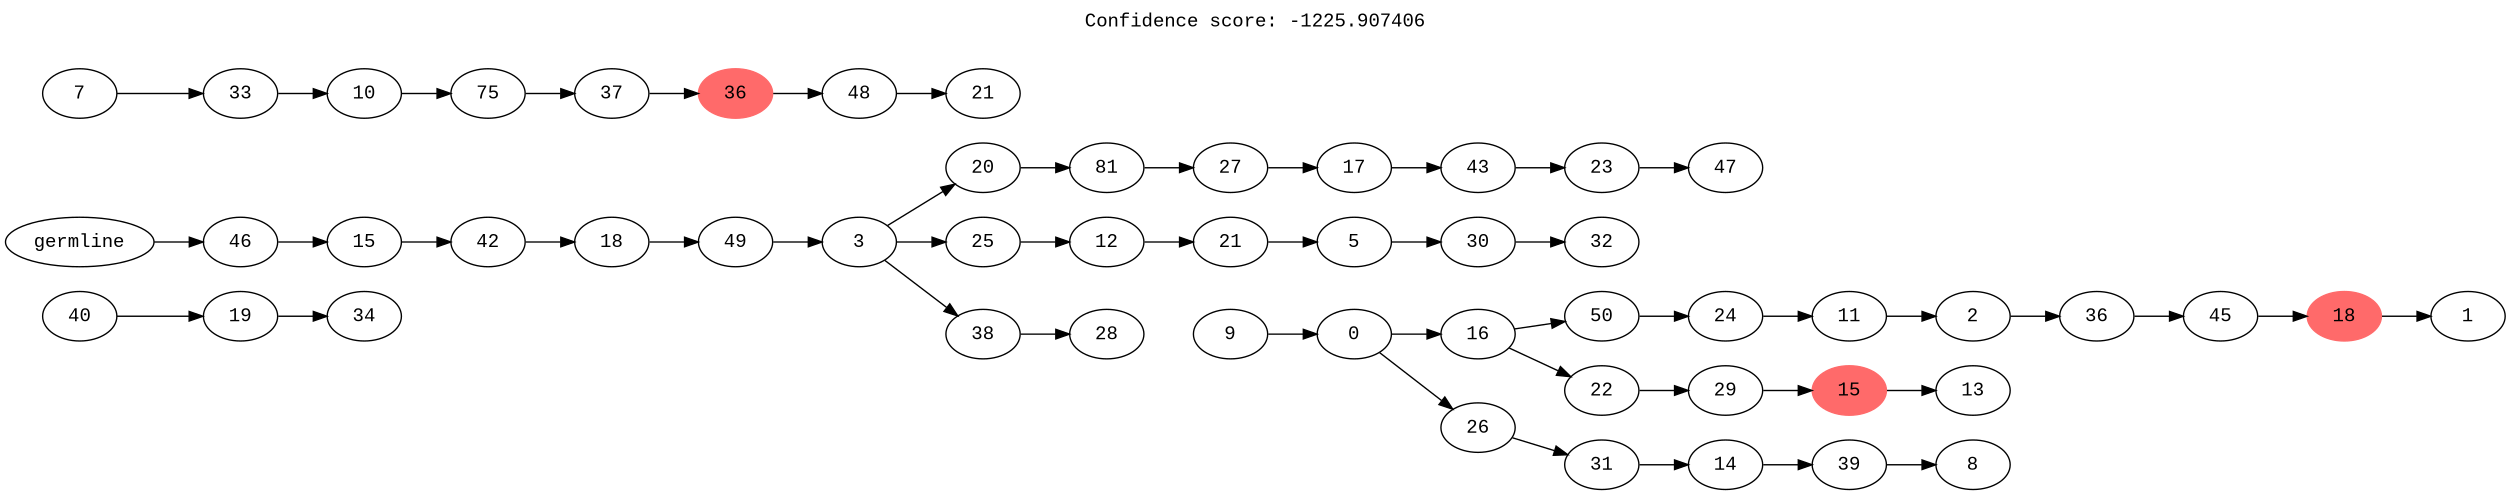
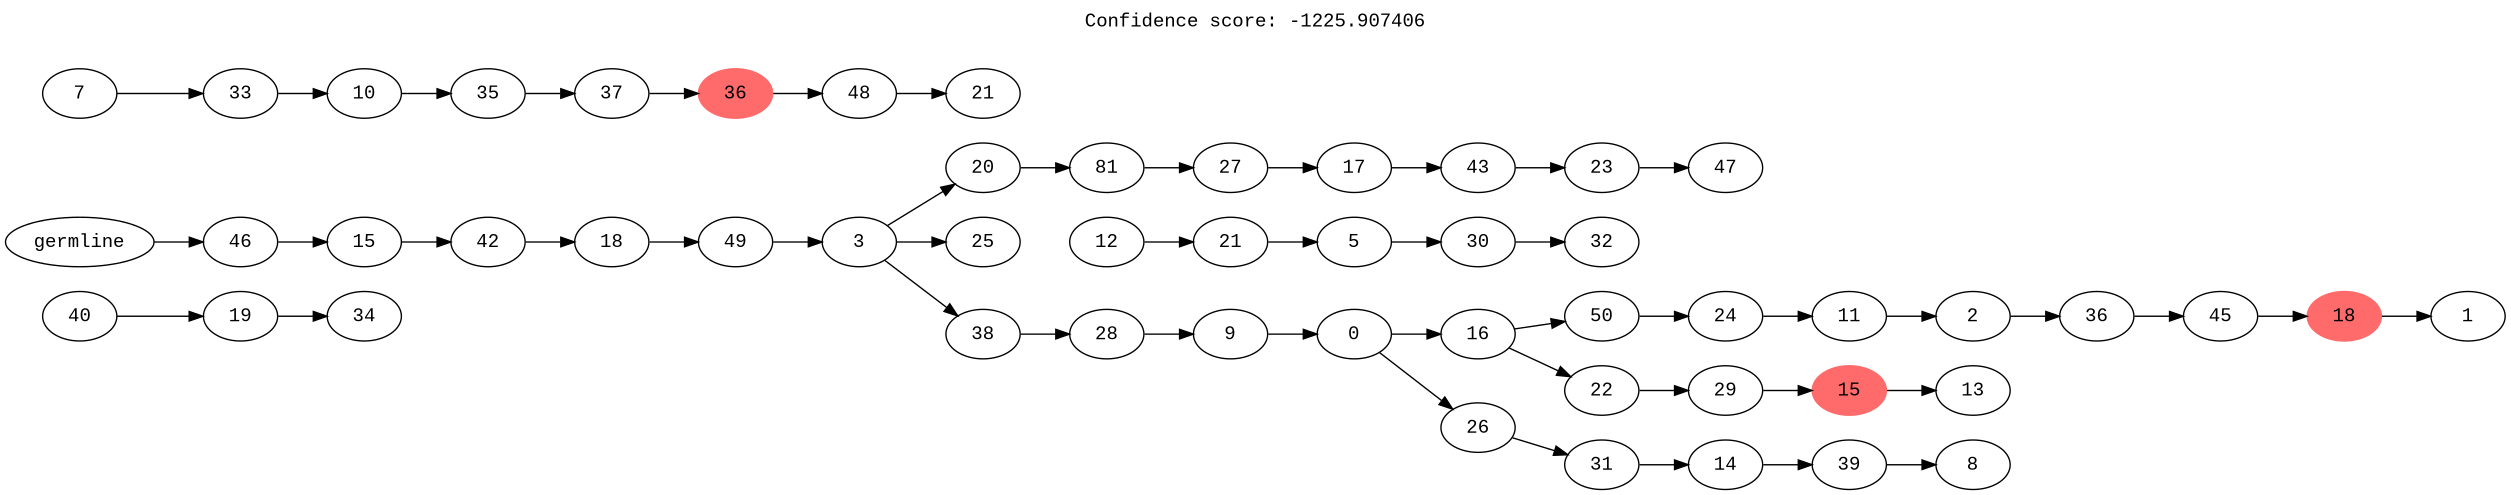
node "75": label "75" -> "35"
edge "25" -> "12": removed
edge "28" -> "9": added
